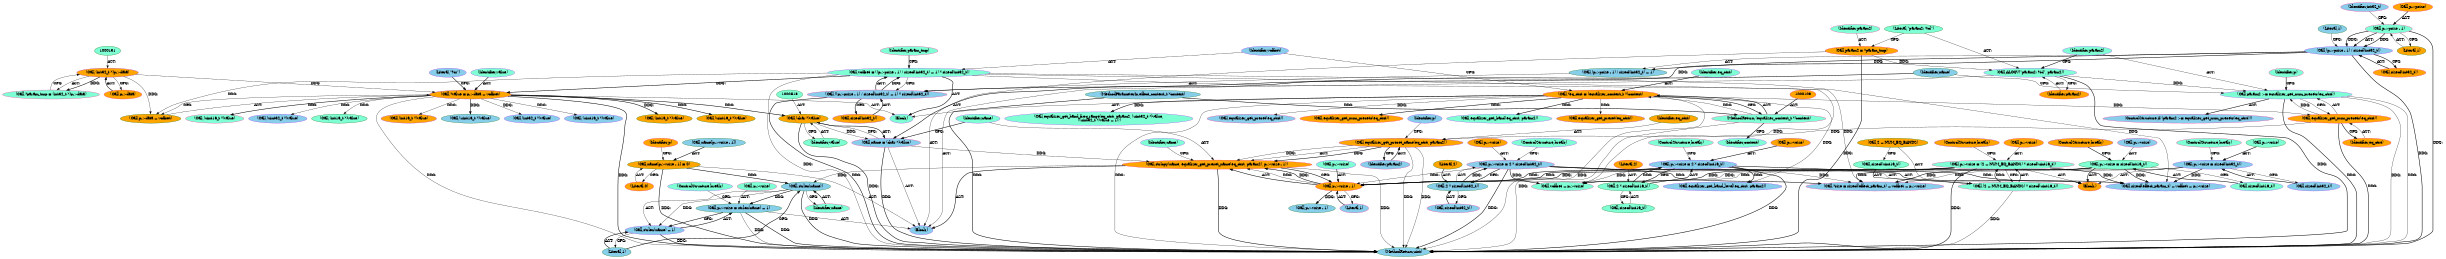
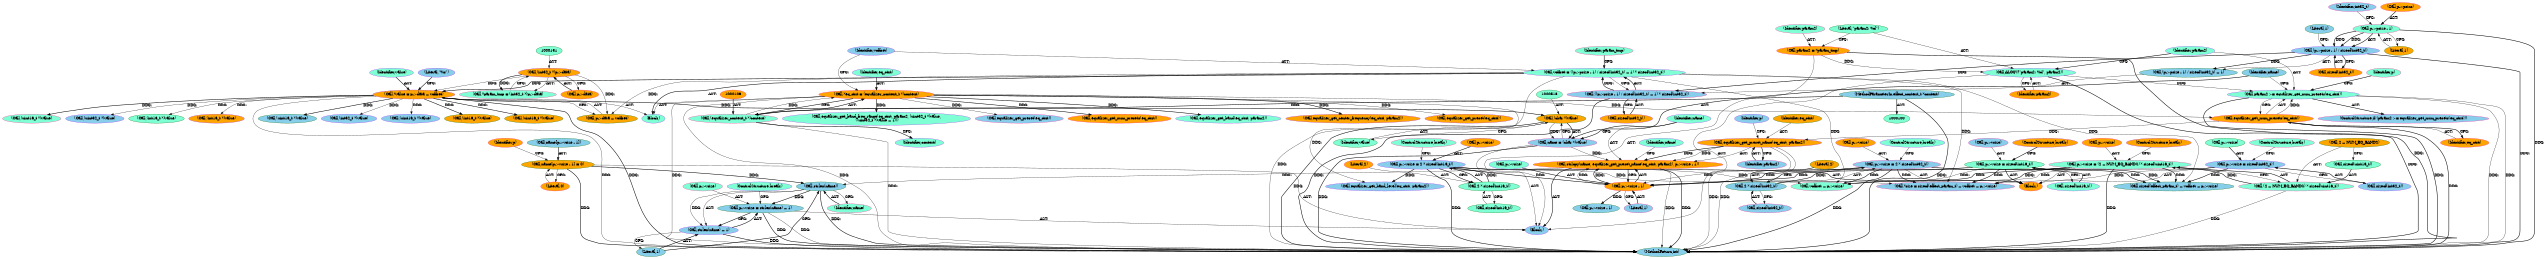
node "(Call,equalizer_get_center_frequency(eq_ctxt, param2))": added
node "(MethodReturn,(equalizer_context_t *)context)": label "(MethodReturn,(equalizer_context_t *)context)" -> "(Call,(equalizer_context_t *)context)"
node "1000100": added
node "(Call,sizeof(effect_param_t) + voffset + p->vsize)": color purple -> darkgreen
node "(MethodReturn,uint)": label "(MethodReturn,uint)" -> "(MethodReturn,int)"
